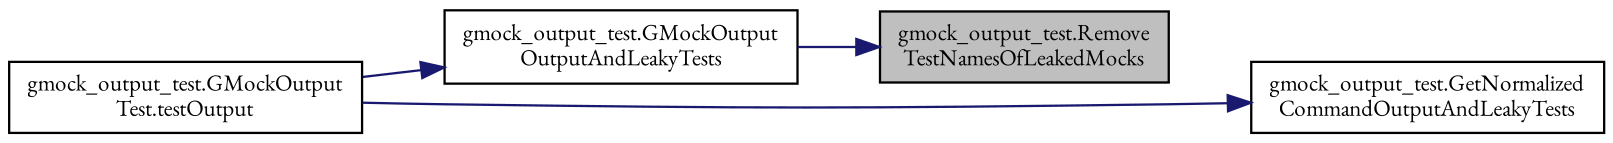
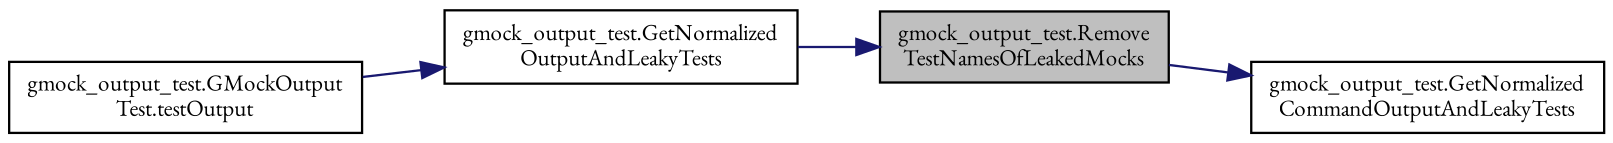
node "gmock_output_test.GMockOutput OutputAndLeakyTests": label "gmock_output_test.GMockOutput OutputAndLeakyTests" -> "gmock_output_test.GetNormalized OutputAndLeakyTests"
edge "gmock_output_test.GMockOutput Test.testOutput" -> "gmock_output_test.GetNormalized CommandOutputAndLeakyTests": now "gmock_output_test.Remove TestNamesOfLeakedMocks" -> "gmock_output_test.GetNormalized CommandOutputAndLeakyTests"
